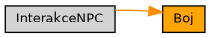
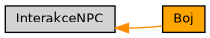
edge "InterakceNPC" -> "Boj": reversed
